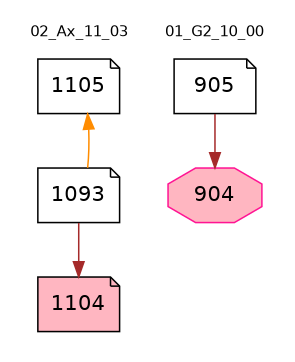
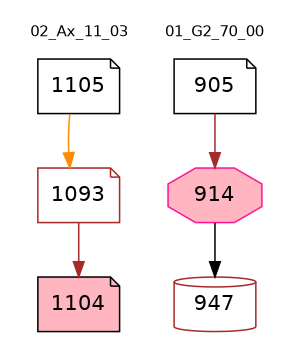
cluster "01_G2_10_00": label "01_G2_10_00" -> "01_G2_70_00"
edge "1093" -> "1105": reversed
node "1093": color black -> brown
node "904": label "904" -> "914"
node "947": added
